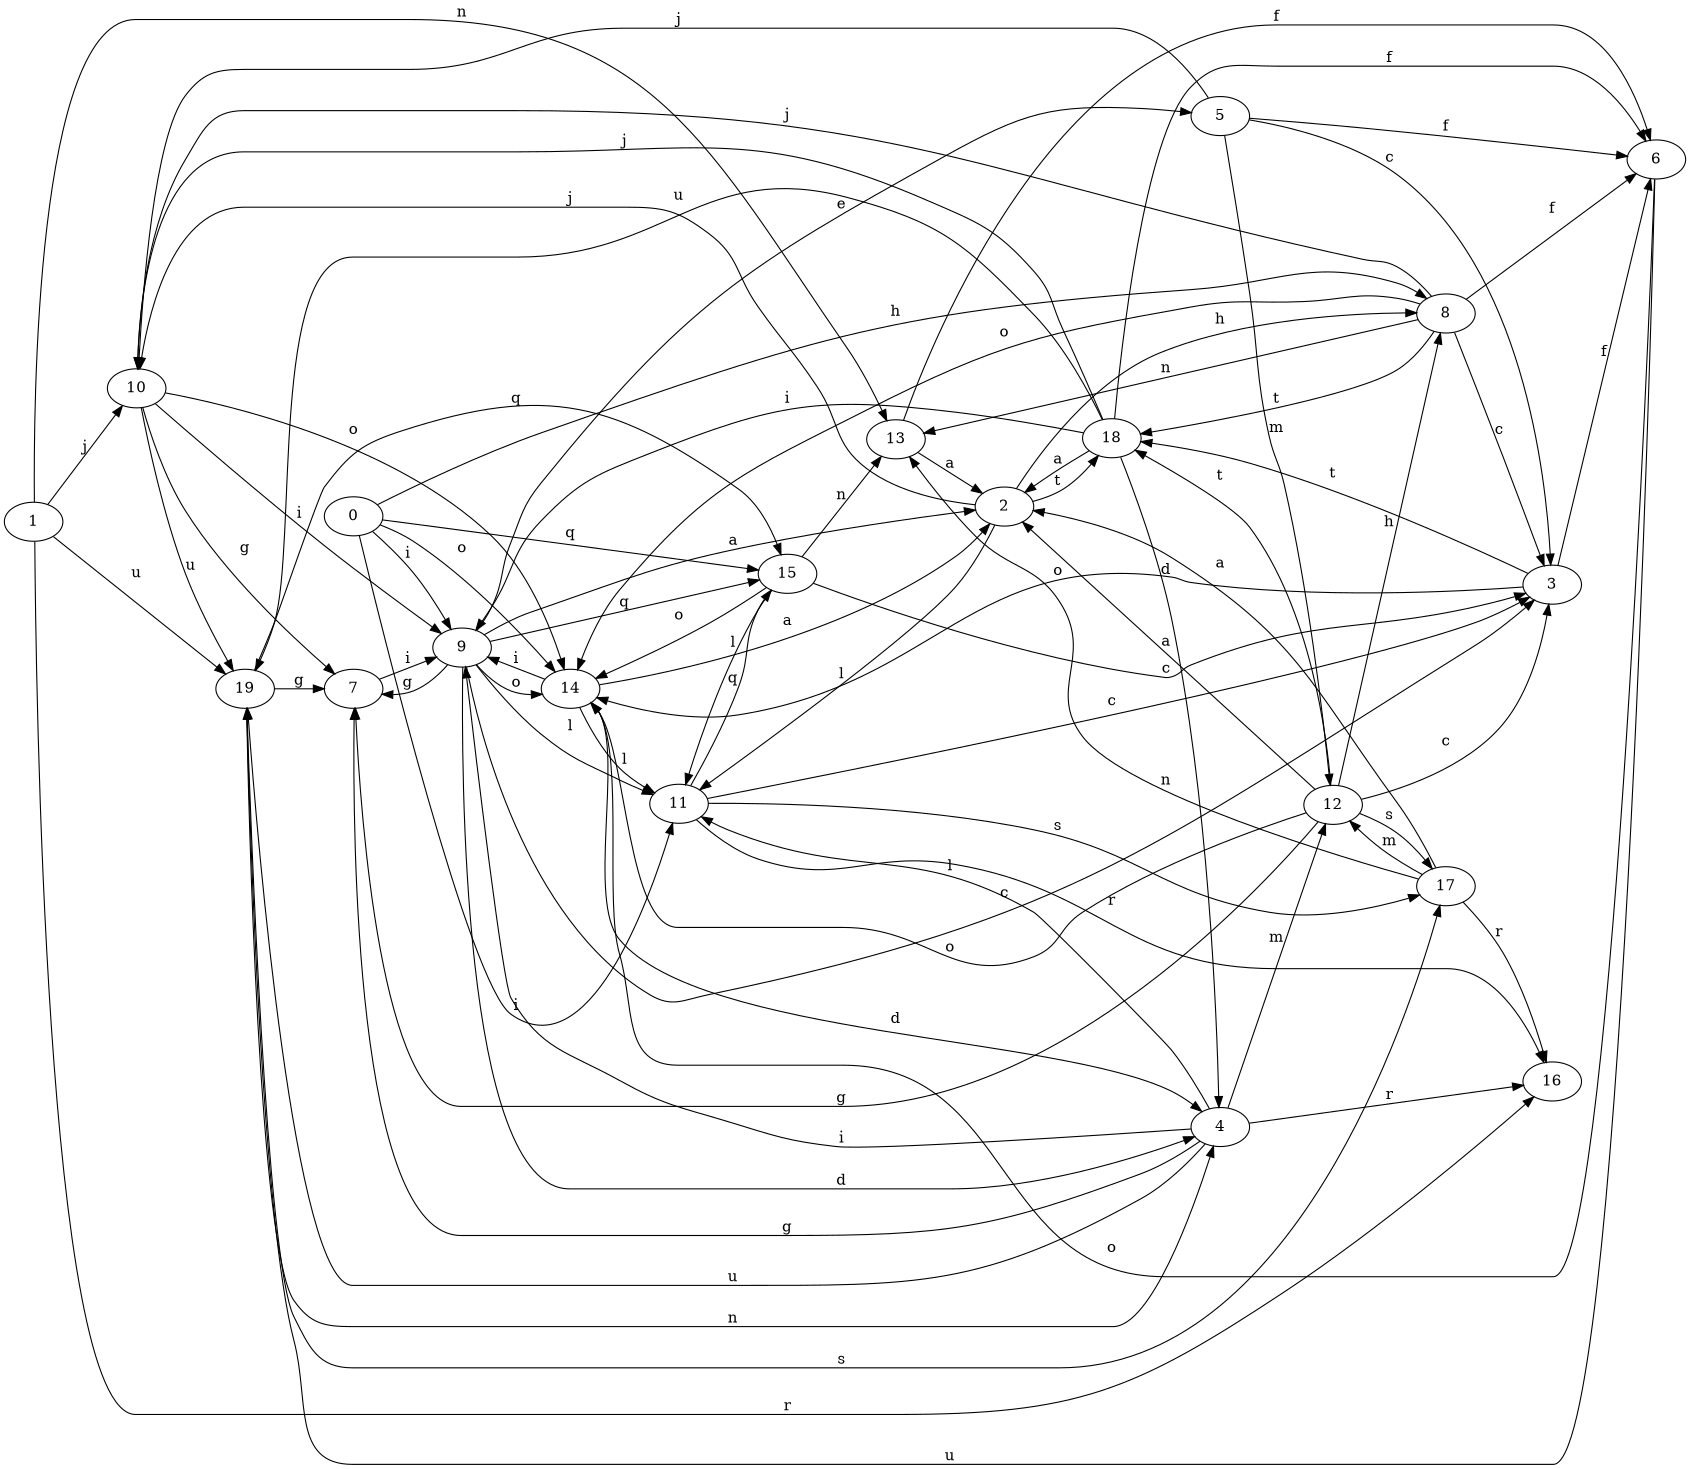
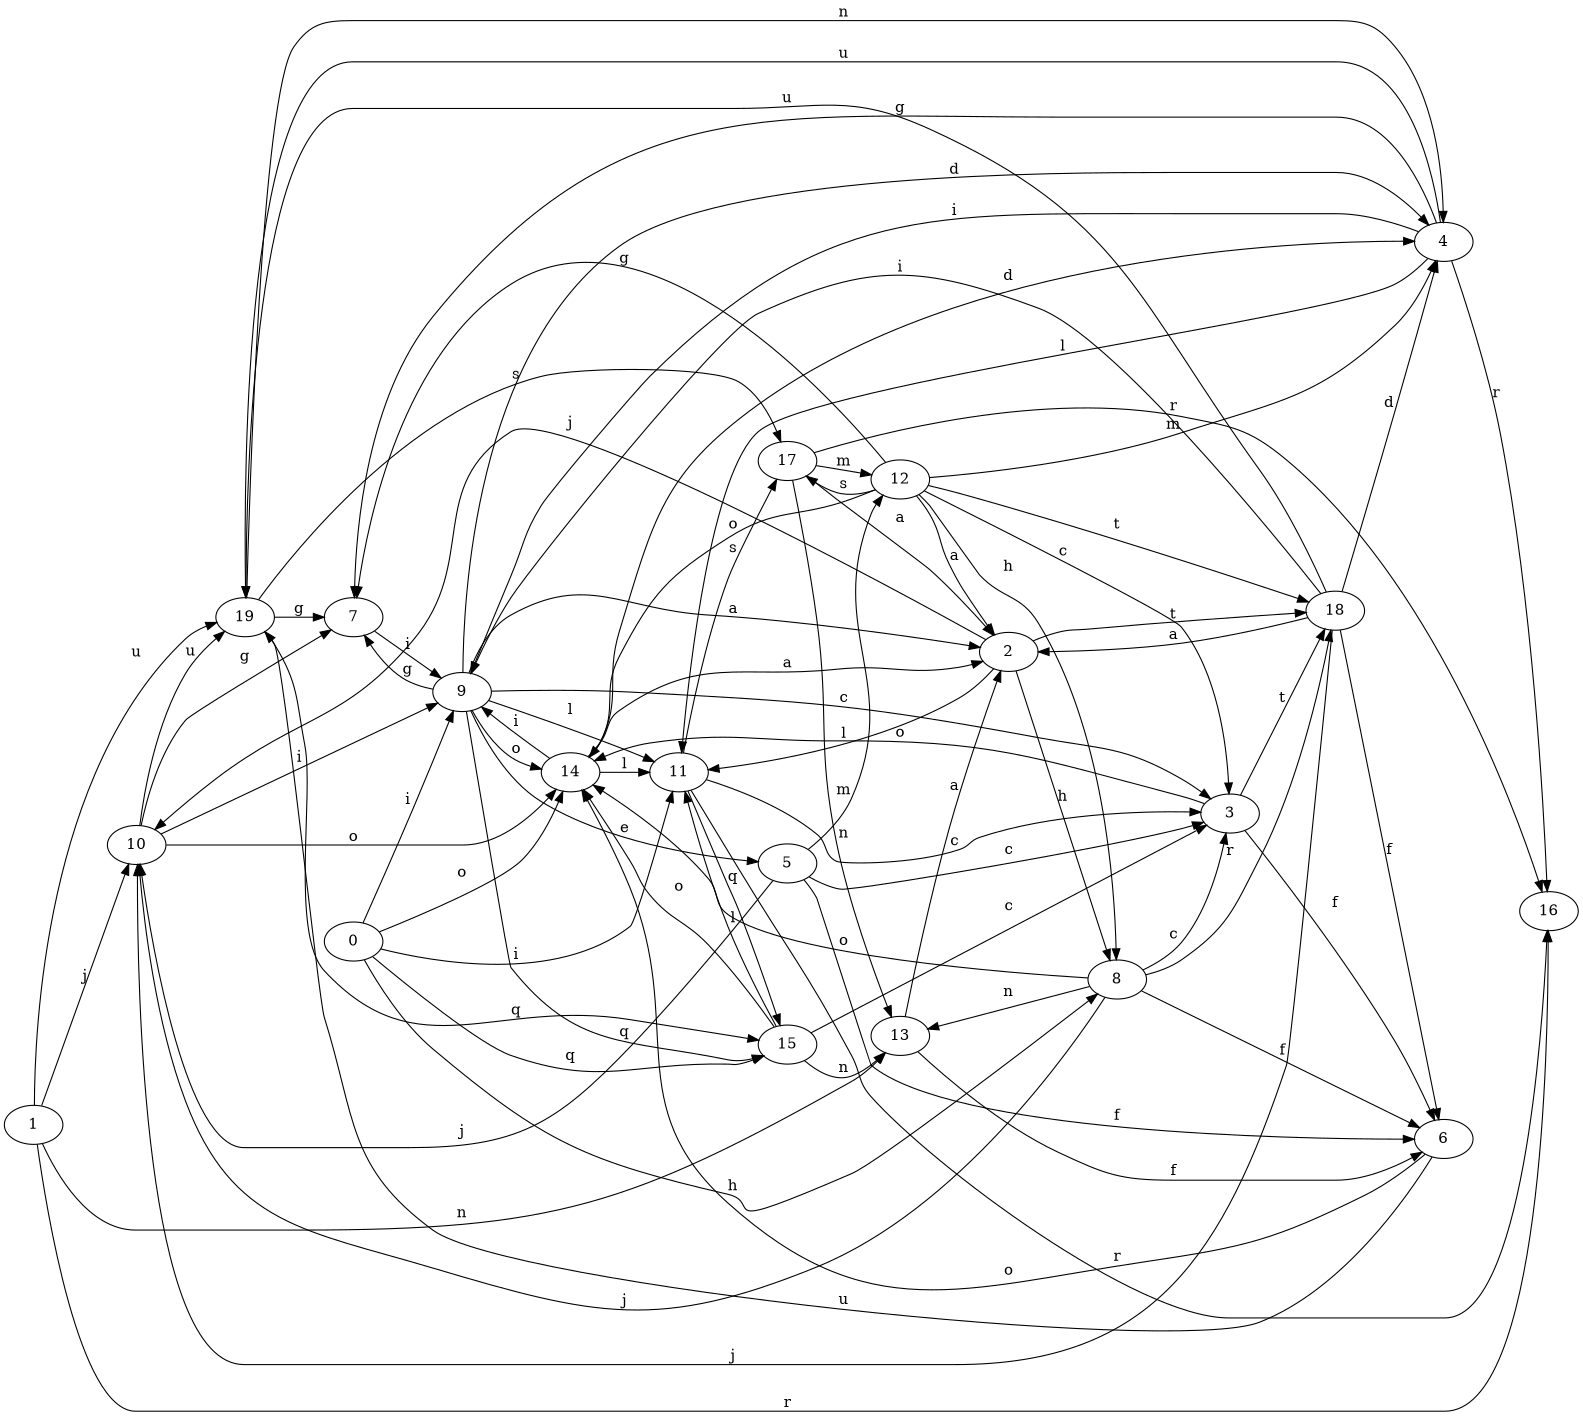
edge "8" -> "18": label "t" -> "r"
edge "4" -> "12": reversed
